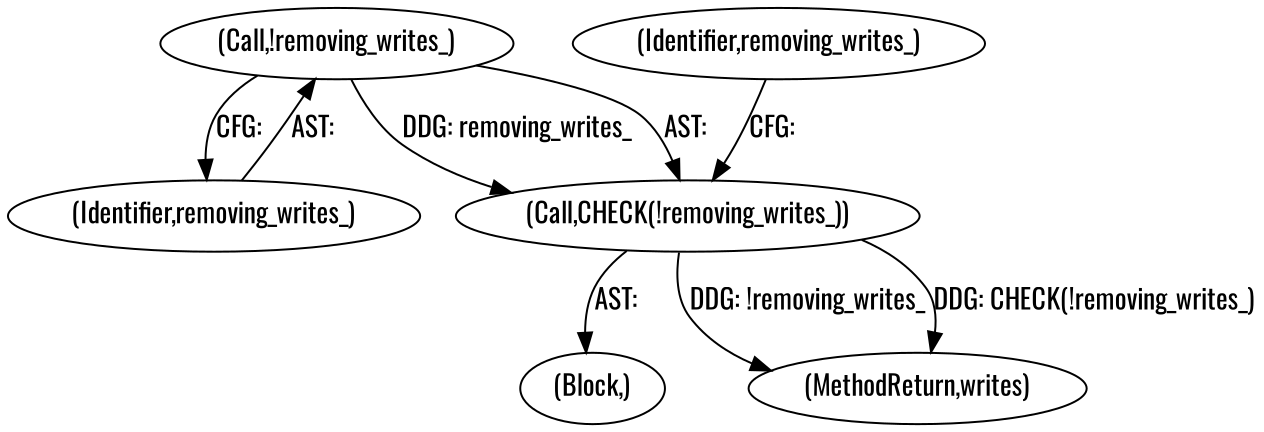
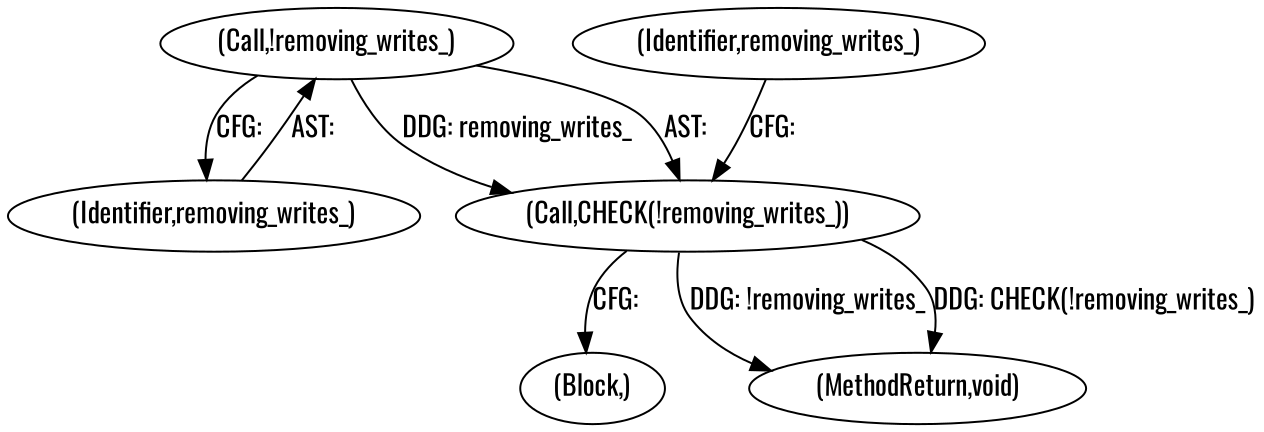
edge "(Call,CHECK(!removing_writes_))" -> "(Block,)": label "AST: " -> "CFG: "
node "(MethodReturn,writes)": label "(MethodReturn,writes)" -> "(MethodReturn,void)"
